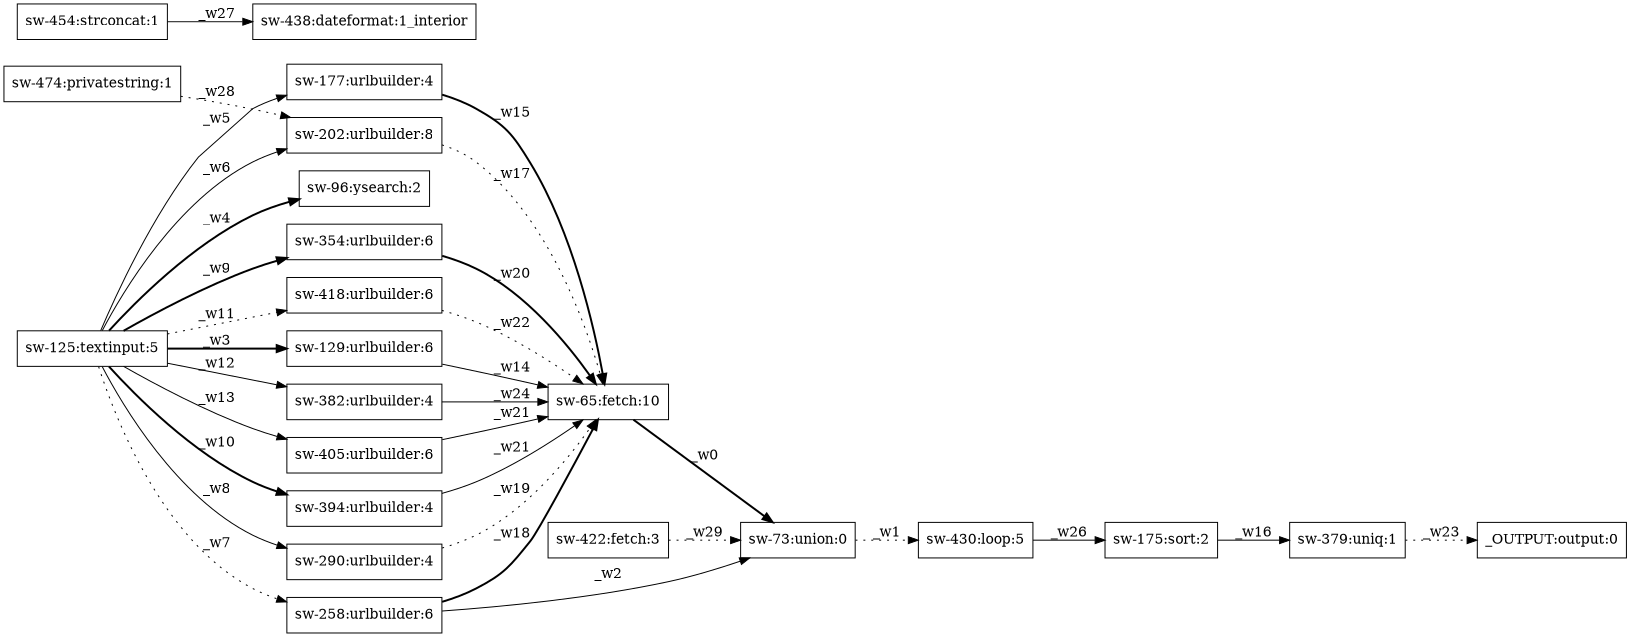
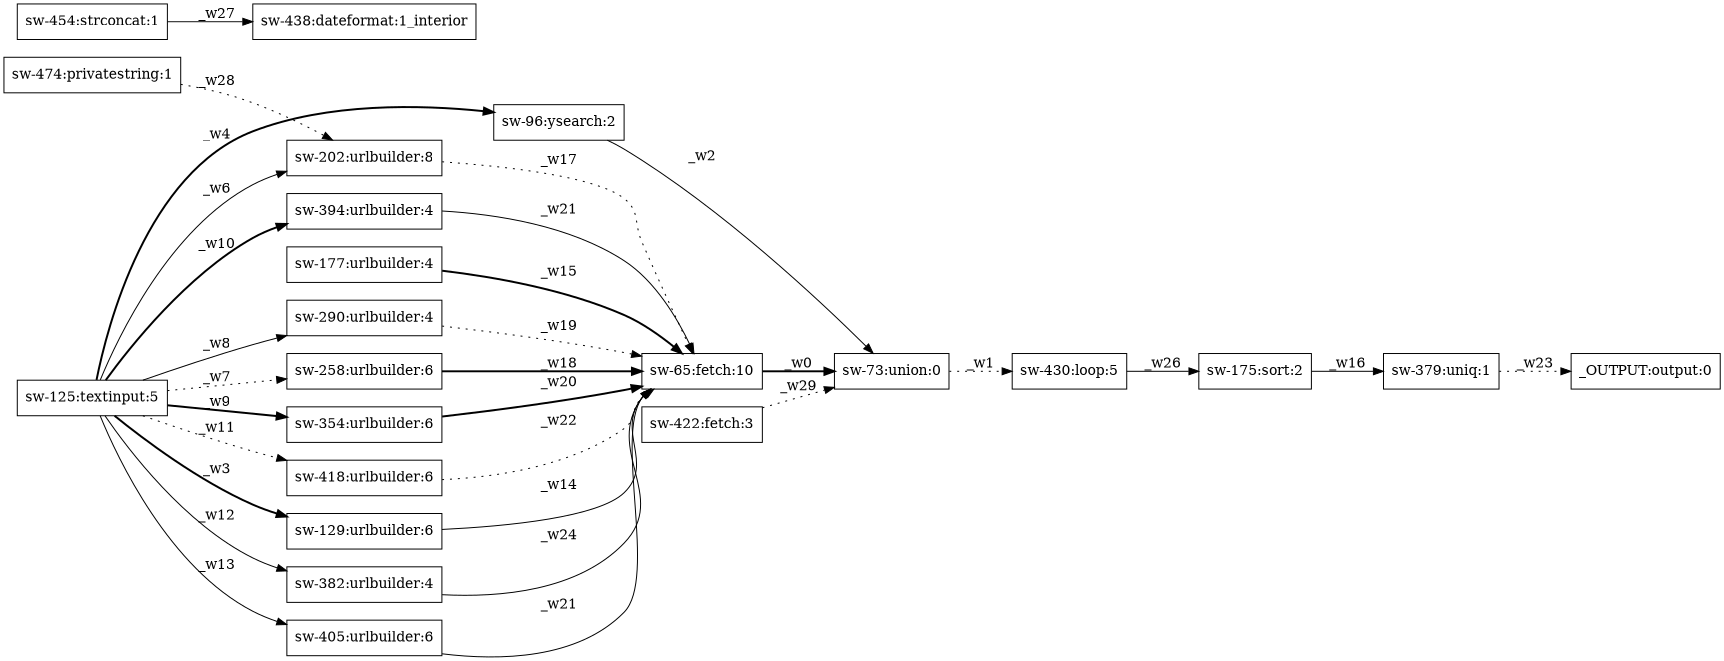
edge "sw-125:textinput:5" -> "sw-177:urlbuilder:4": removed, label "_w5"
edge "sw-258:urlbuilder:6" -> "sw-73:union:0": now "sw-96:ysearch:2" -> "sw-73:union:0"
